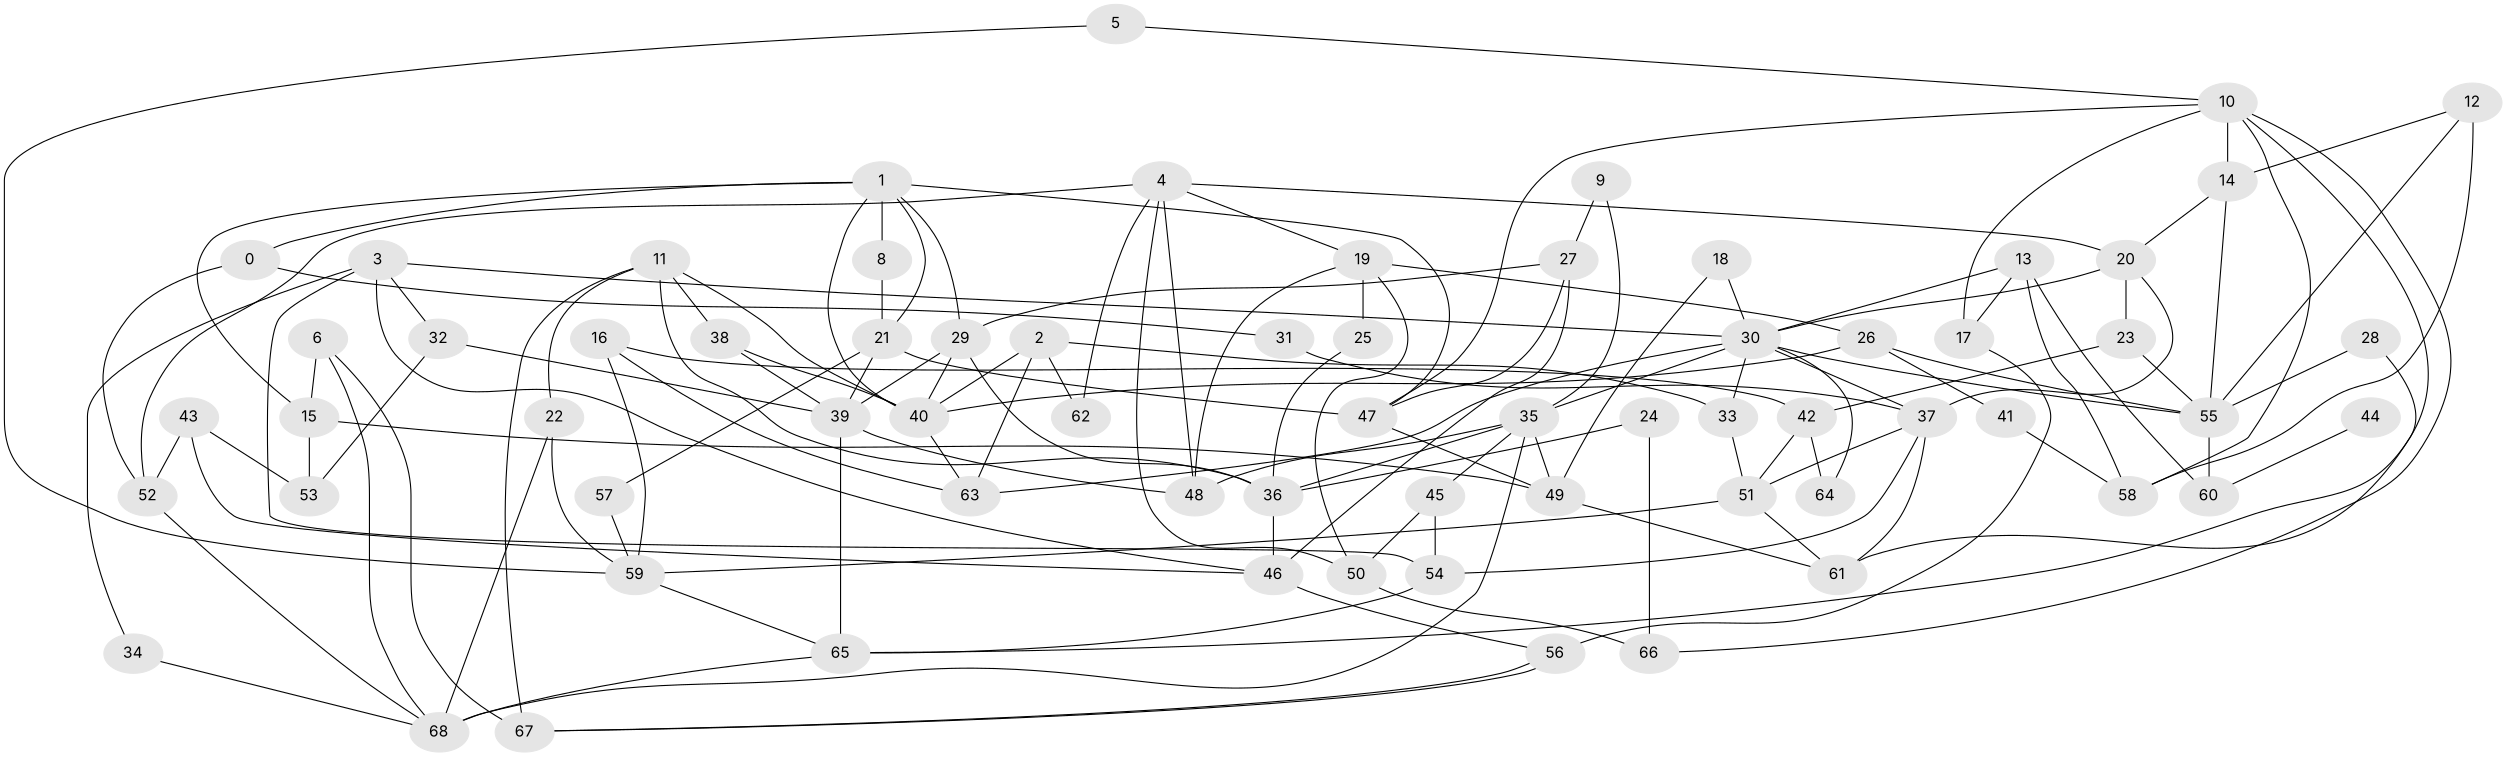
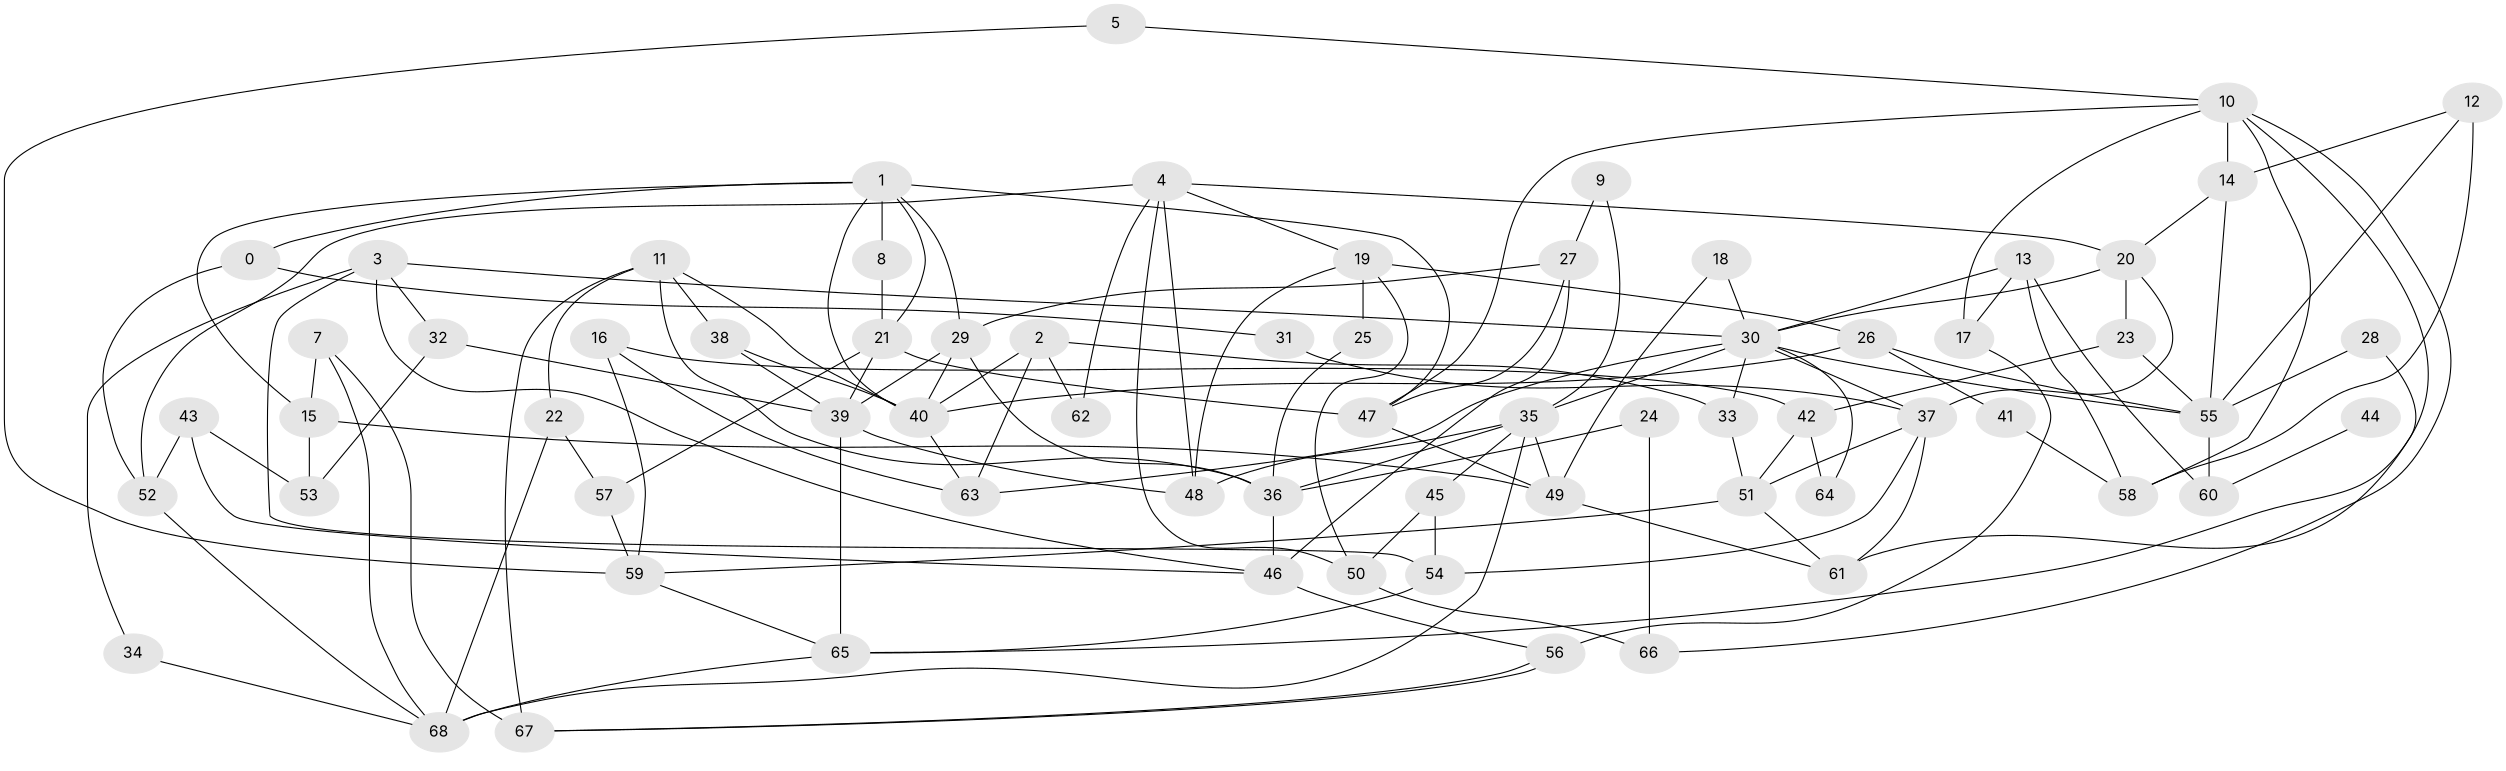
node "6": label "6" -> "7"
edge "22" -- "59": now "22" -- "57"
